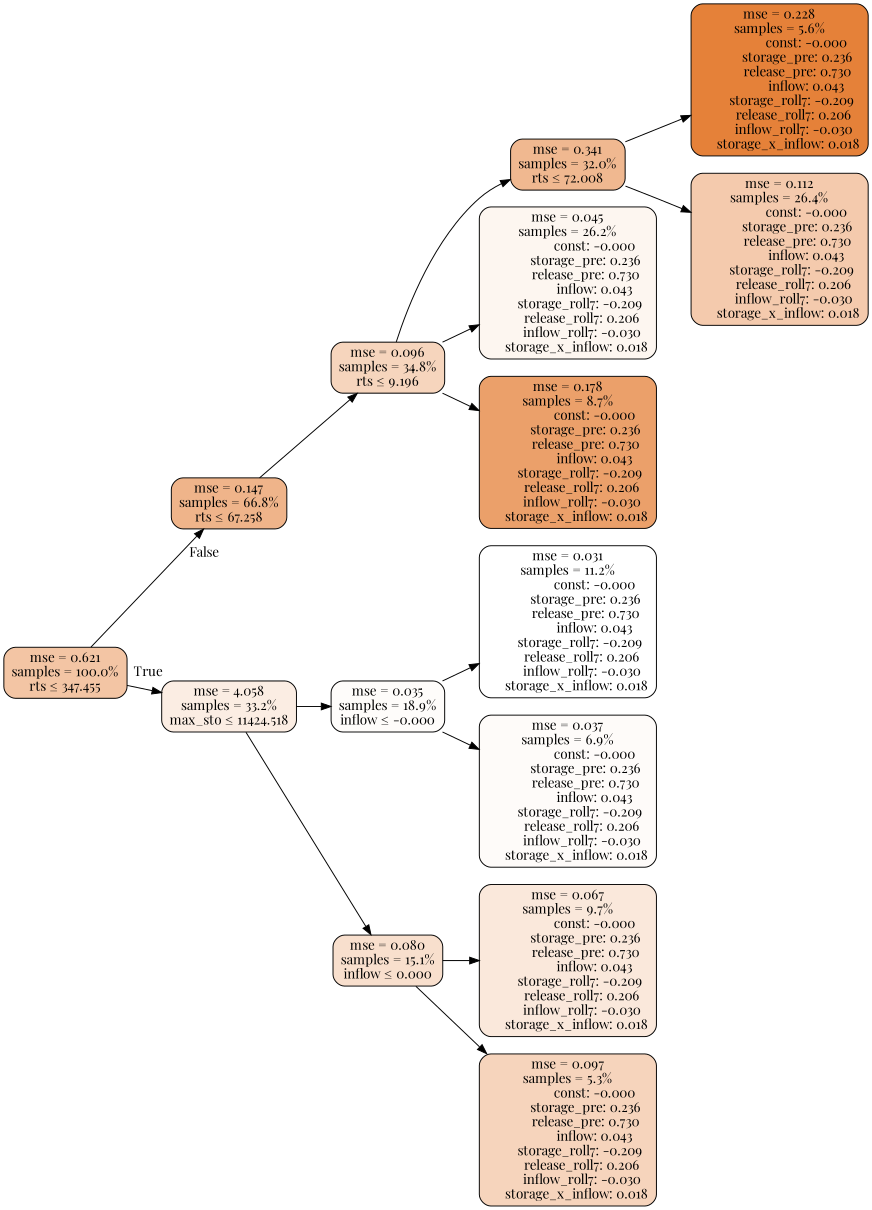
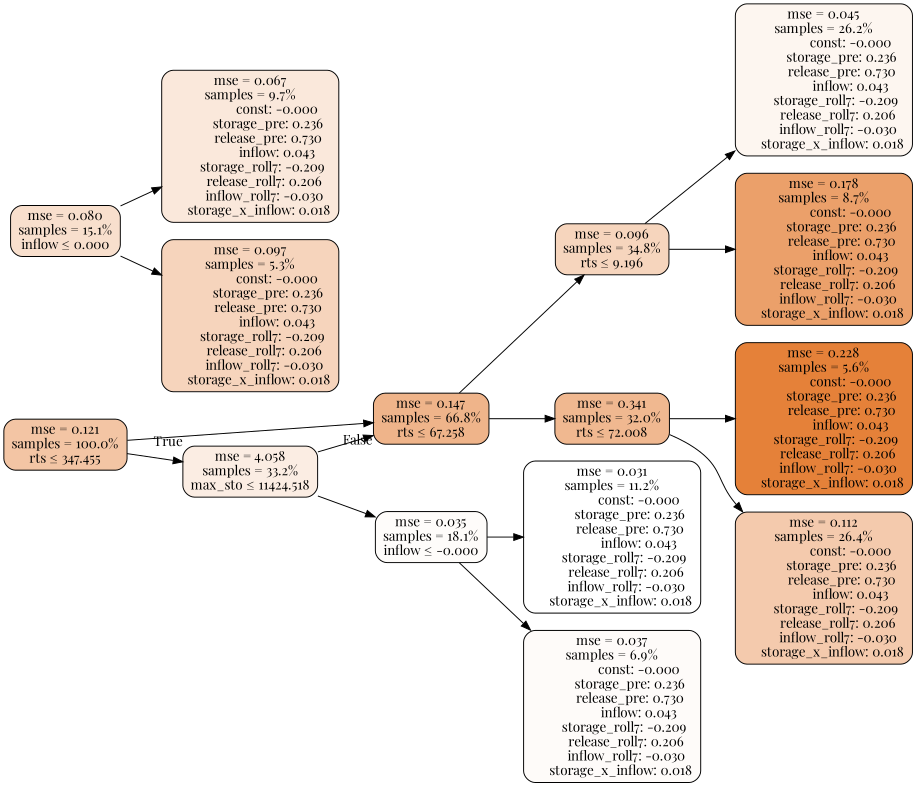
edge "mse = 0.096 samples = 34.8% rts ≤ 9.196" -> "mse = 0.341 samples = 32.0% rts ≤ 72.008": now "mse = 0.147 samples = 66.8% rts ≤ 67.258" -> "mse = 0.341 samples = 32.0% rts ≤ 72.008"
node "mse = 0.621 samples = 100.0% rts ≤ 347.455": label "mse = 0.621 samples = 100.0% rts ≤ 347.455" -> "mse = 0.121 samples = 100.0% rts ≤ 347.455"
node "mse = 0.035 samples = 18.9% inflow ≤ -0.000": label "mse = 0.035 samples = 18.9% inflow ≤ -0.000" -> "mse = 0.035 samples = 18.1% inflow ≤ -0.000"
edge "mse = 4.058 samples = 33.2% max_sto ≤ 11424.518" -> "mse = 0.080 samples = 15.1% inflow ≤ 0.000": now "mse = 4.058 samples = 33.2% max_sto ≤ 11424.518" -> "mse = 0.147 samples = 66.8% rts ≤ 67.258"
